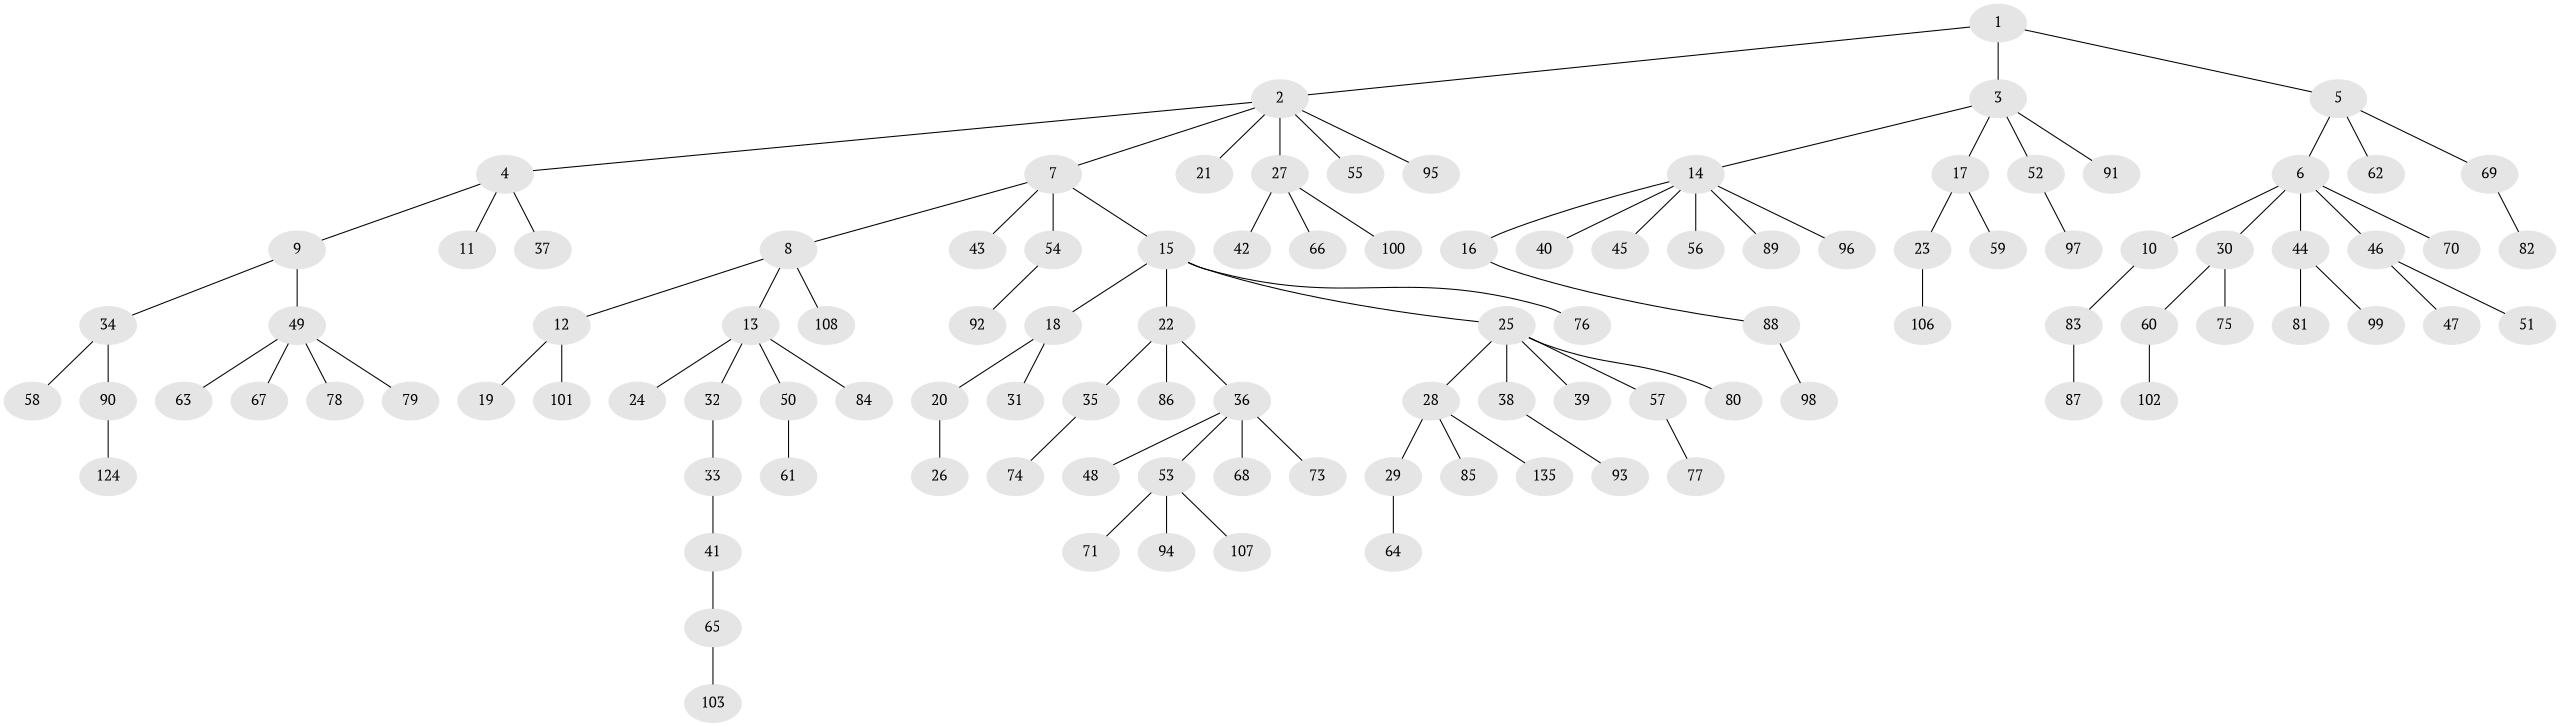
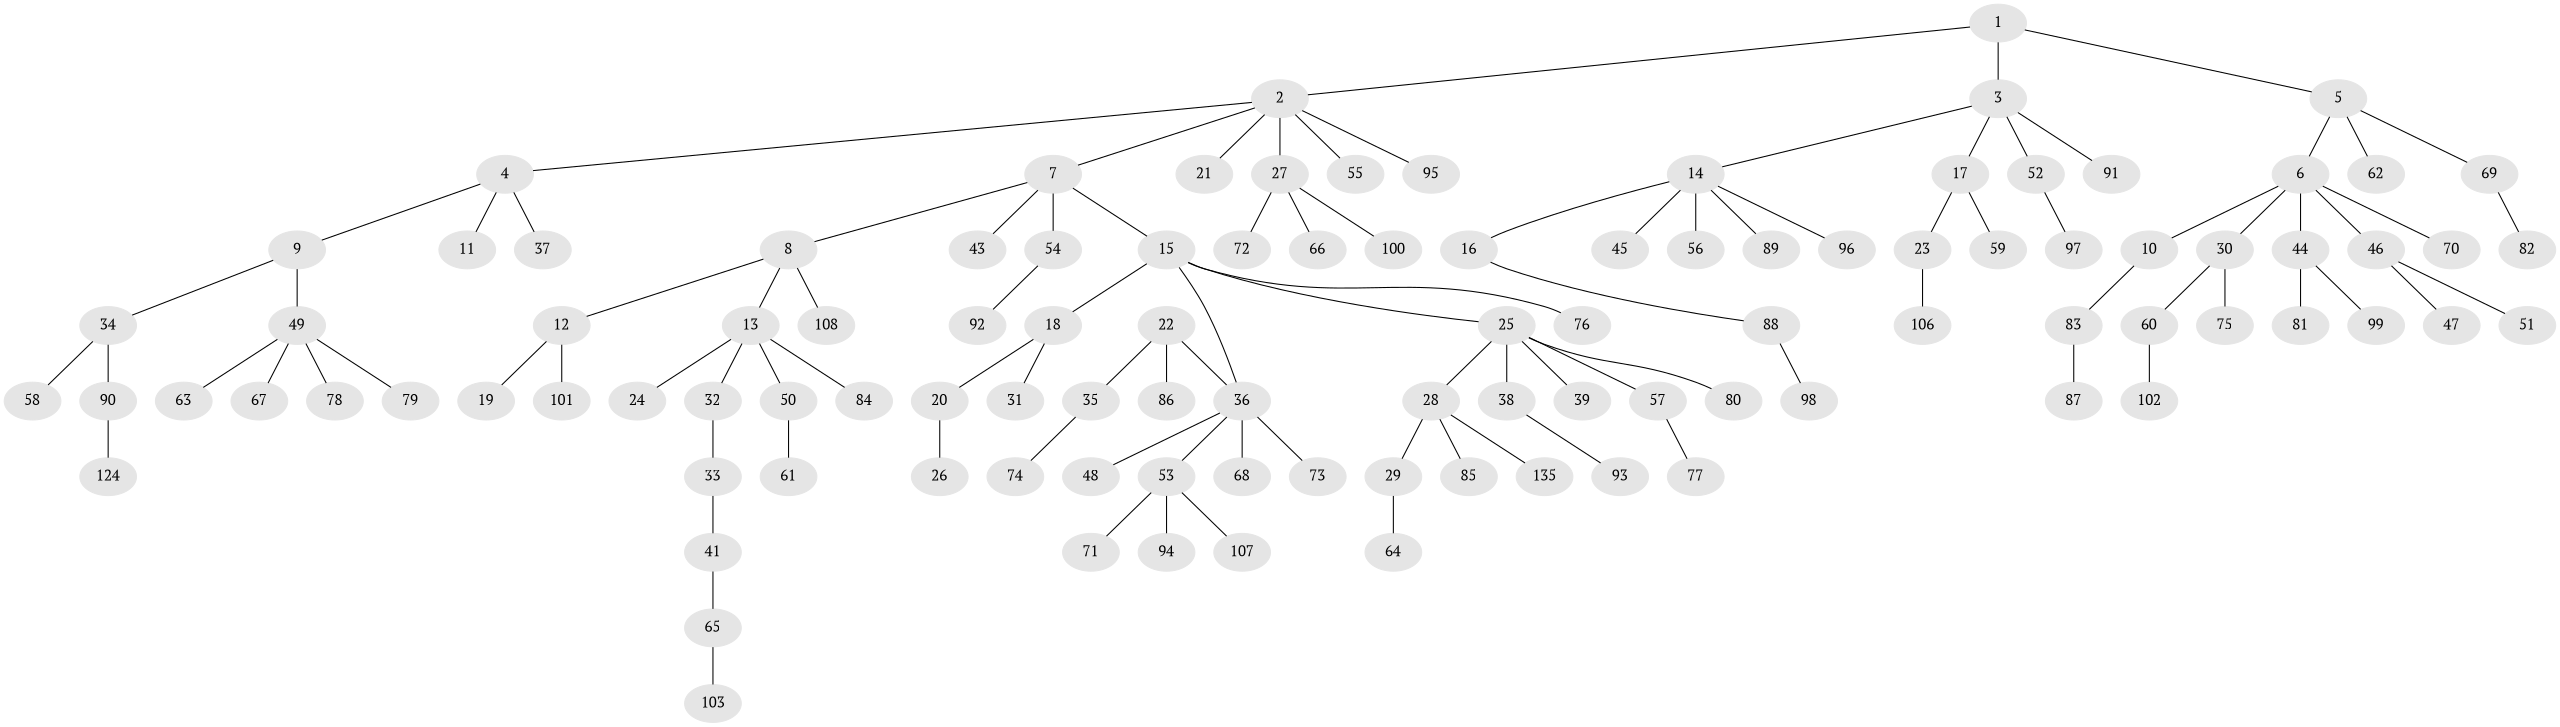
node "42": label "42" -> "72"
node "40": removed
edge "15" -- "22": now "15" -- "36"
